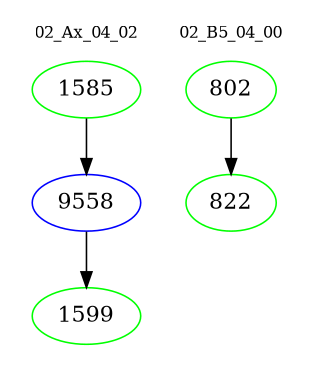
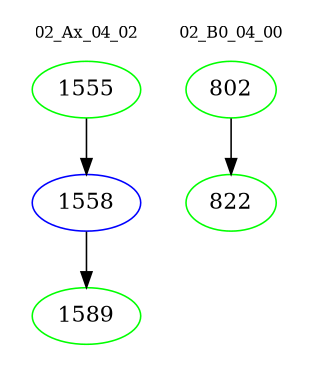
cluster "02_B5_04_00": label "02_B5_04_00" -> "02_B0_04_00"
node "1585": label "1585" -> "1555"
node "9558": label "9558" -> "1558"
node "1599": label "1599" -> "1589"
